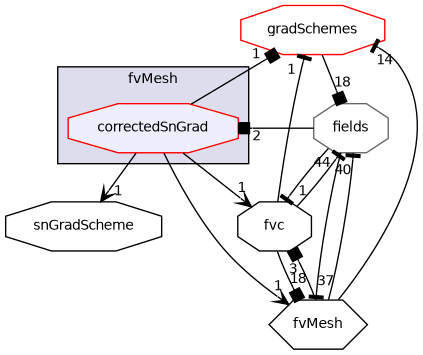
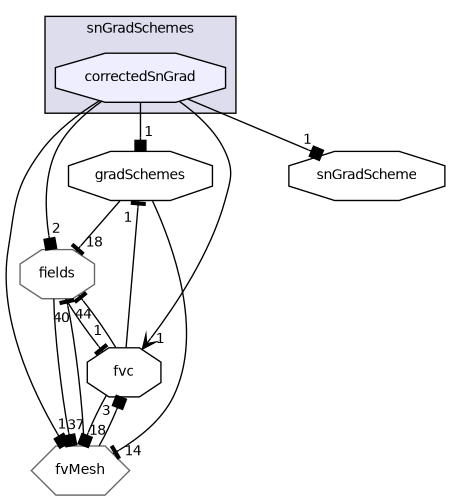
node "gradSchemes": color red -> black
edge "gradSchemes" -> "fields": arrowhead box -> tee
cluster "fvMesh": label "fvMesh" -> "snGradSchemes"
node "correctedSnGrad": color red -> black
edge "fields" -> "correctedSnGrad": reversed
edge "correctedSnGrad" -> "snGradScheme": arrowhead vee -> box
edge "fvMesh" -> "gradSchemes": reversed
edge "fields" -> "fvMesh": arrowhead tee -> box
edge "correctedSnGrad" -> "fvMesh": arrowhead vee -> box
node "fvMesh": color black -> gray40
